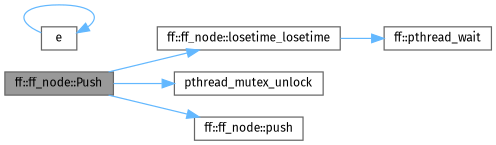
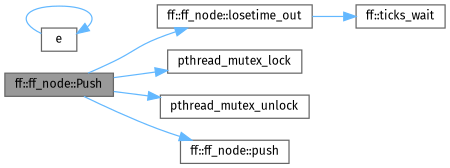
node "ff::ff_node::losetime_losetime": label "ff::ff_node::losetime_losetime" -> "ff::ff_node::losetime_out"
node "ff::pthread_wait": label "ff::pthread_wait" -> "ff::ticks_wait"
node "pthread_mutex_lock": added
